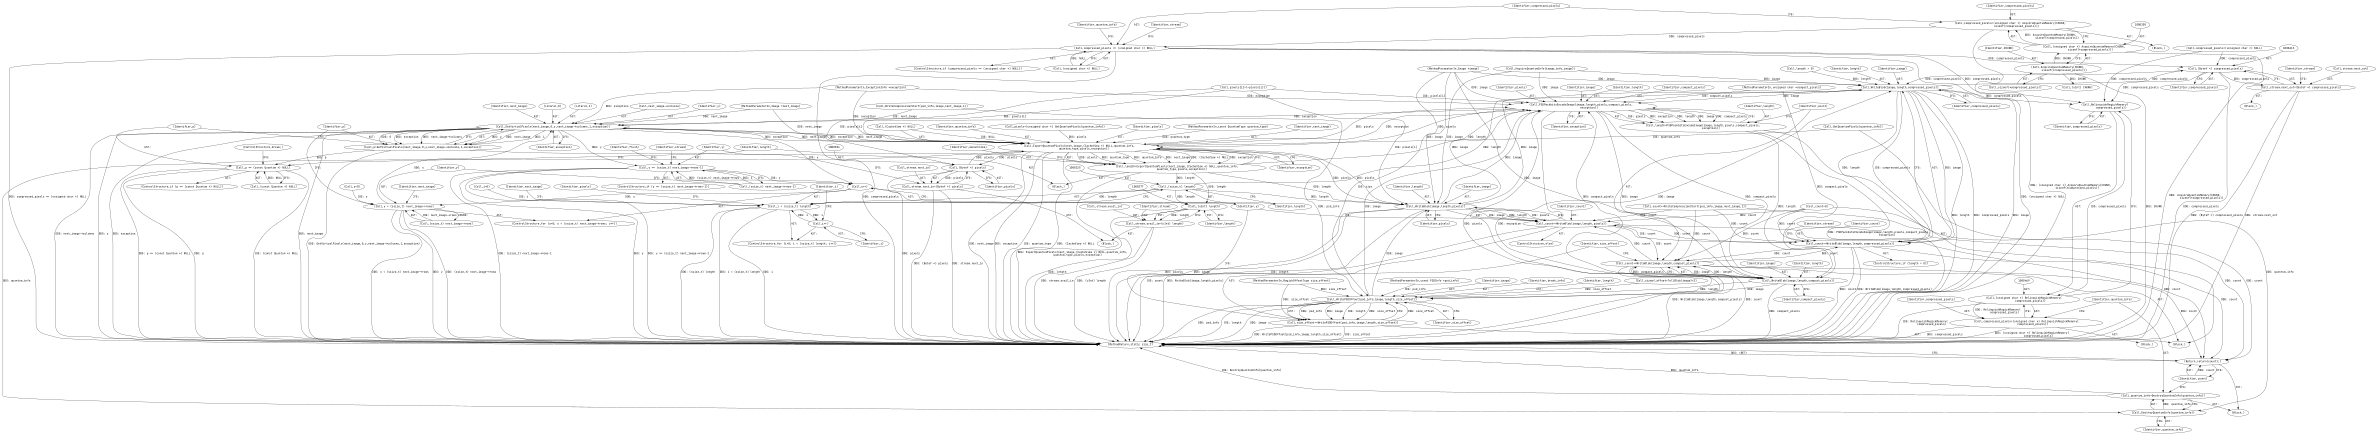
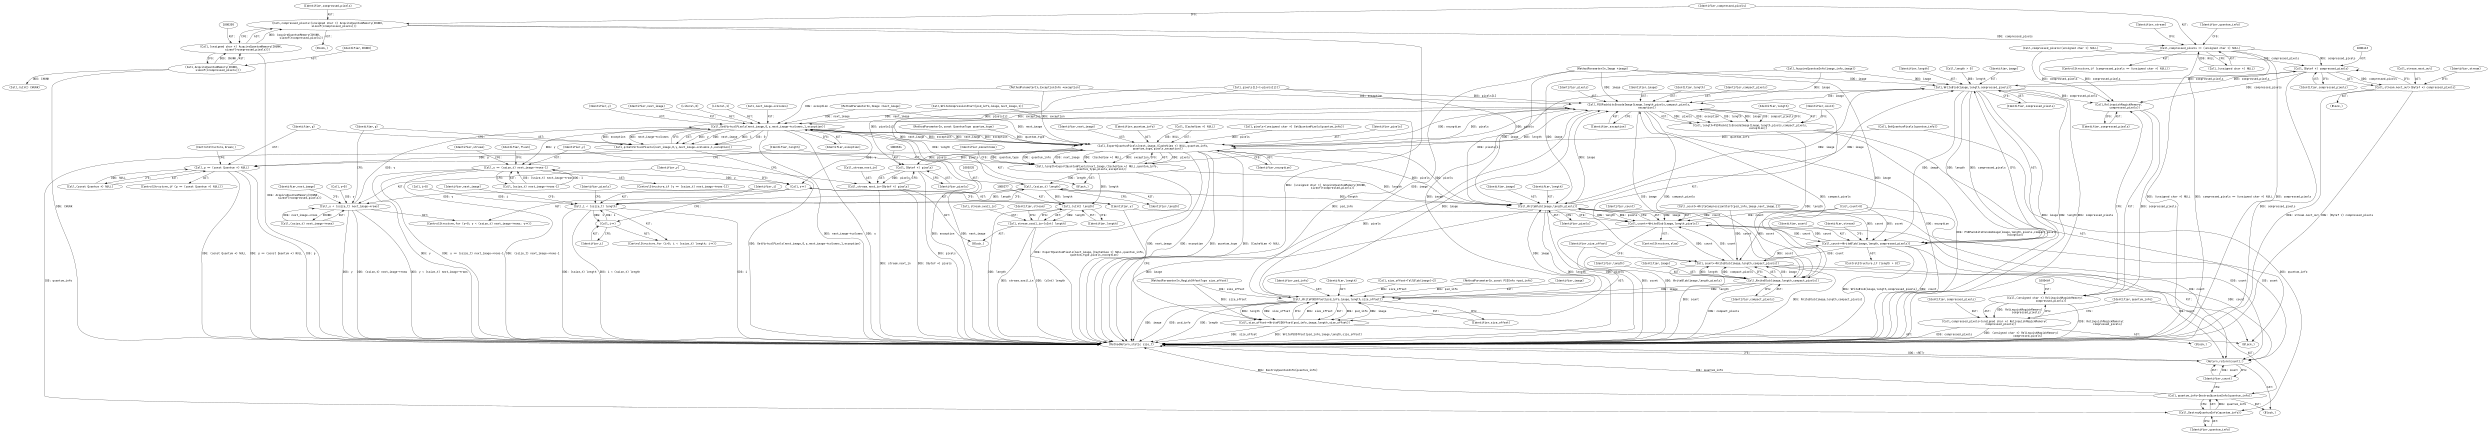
node "(MethodParameterIn,unsigned char *compact_pixels)": removed
node "(Call,sizeof(*compressed_pixels))": removed
edge "(MethodParameterIn,Image *image)" -> "(Call,WritePSDOffset(psd_info,image,length,size_offset))": label "DDG: size" -> "DDG: image"
node "(Identifier,break_info)": label "(Identifier,break_info)" -> "(Identifier,psd_info)"
node "(Call,sizeof_offset=TellBlob(image)+2)": label "(Call,sizeof_offset=TellBlob(image)+2)" -> "(Call,size_offset=TellBlob(image)+2)"
